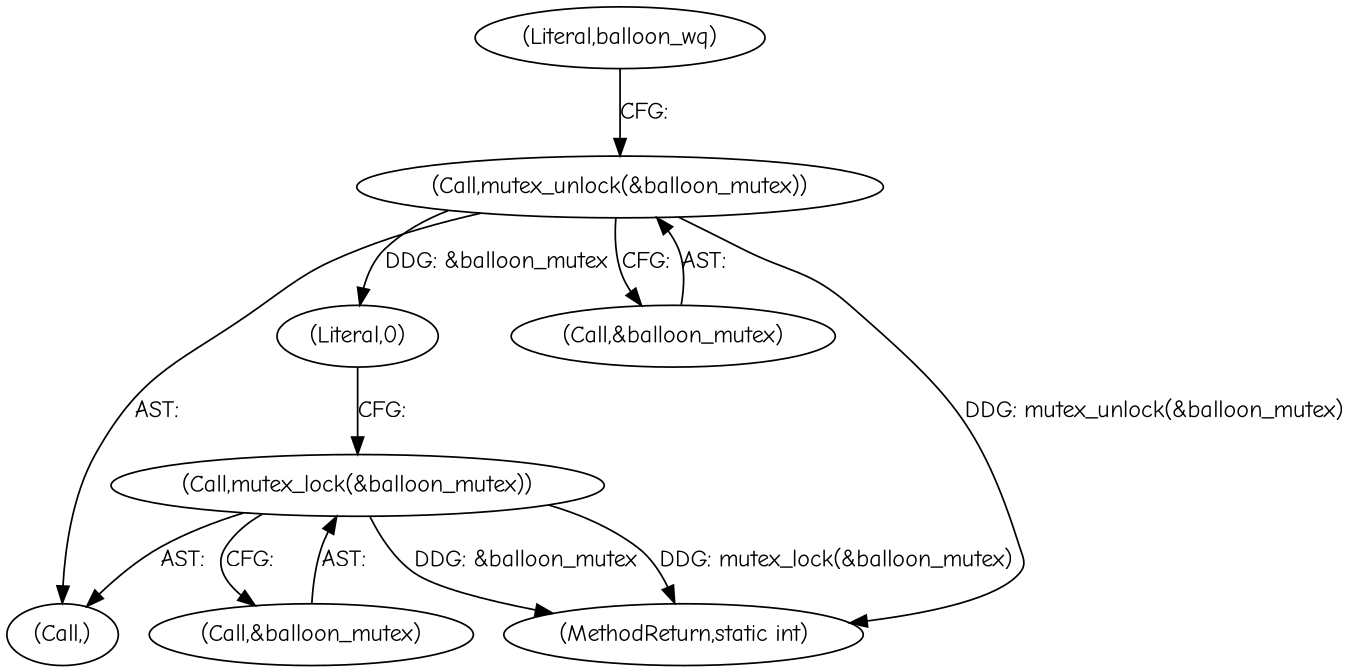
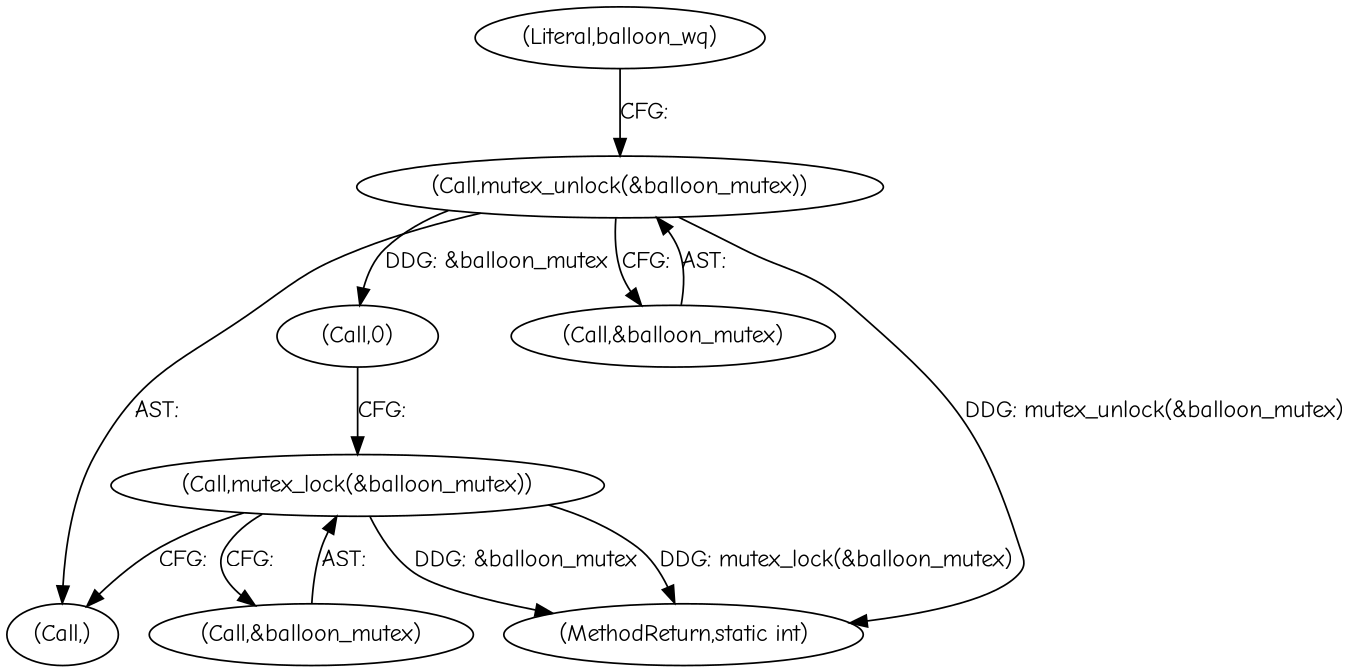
node "(Literal,0)": label "(Literal,0)" -> "(Call,0)"
edge "(Call,mutex_lock(&balloon_mutex))" -> "(Call,)": label "AST: " -> "CFG: "
